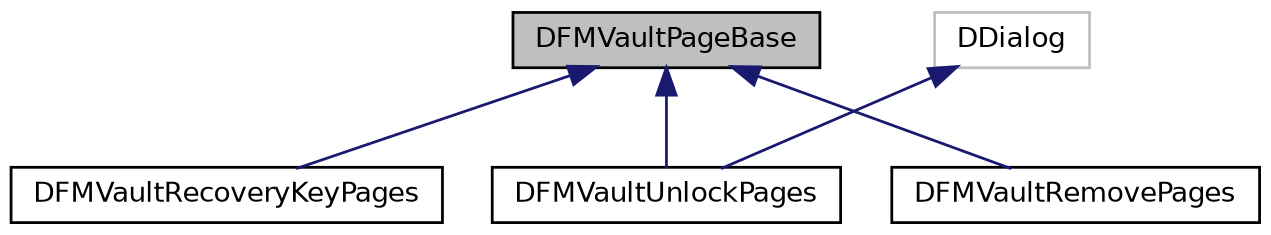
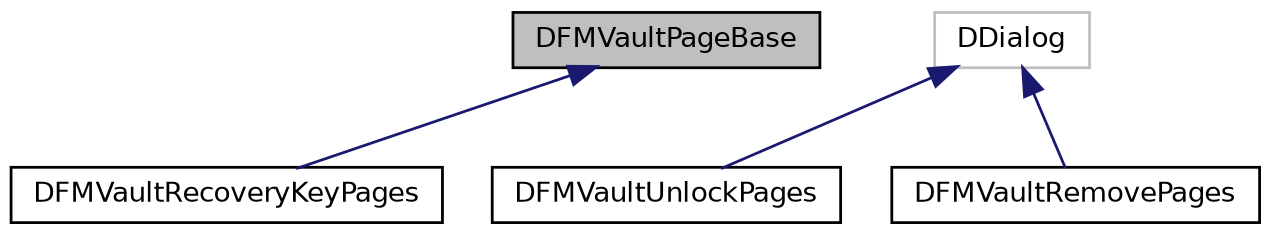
edge "DFMVaultRemovePages" -> "DFMVaultPageBase": now "DFMVaultRemovePages" -> "DDialog"
edge "DFMVaultUnlockPages" -> "DFMVaultPageBase": removed
